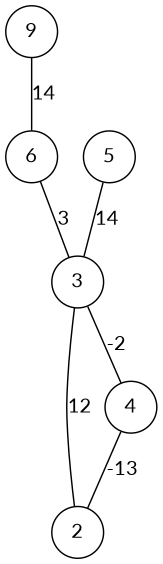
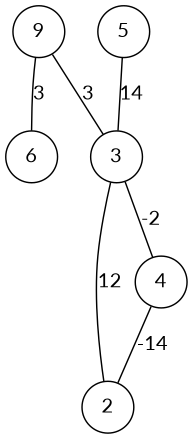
edge "9" -- "6": label "14" -> "3"
edge "6" -- "3": now "9" -- "3"
edge "4" -- "2": label "-13" -> "-14"
